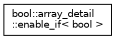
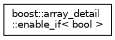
node "bool::array_detail ::enable_if< bool >": label "bool::array_detail ::enable_if< bool >" -> "boost::array_detail ::enable_if< bool >"
